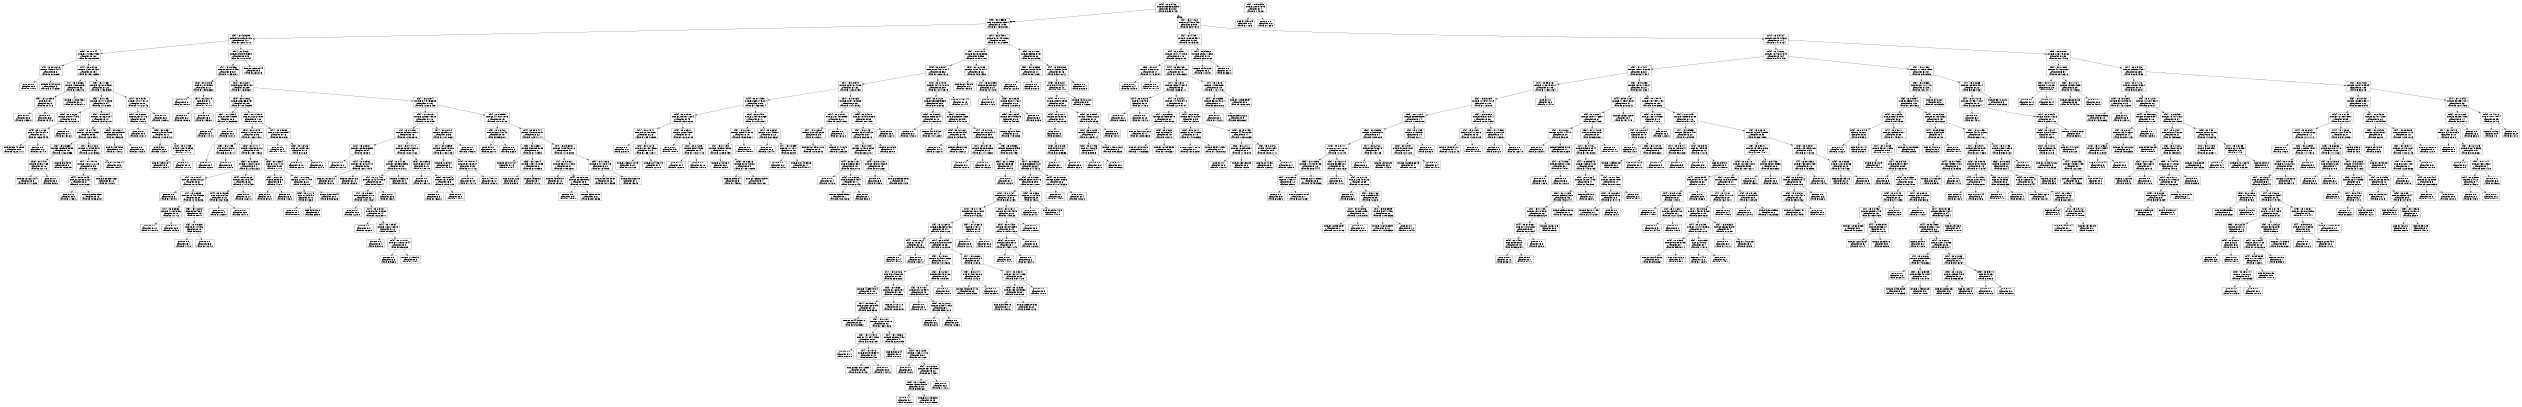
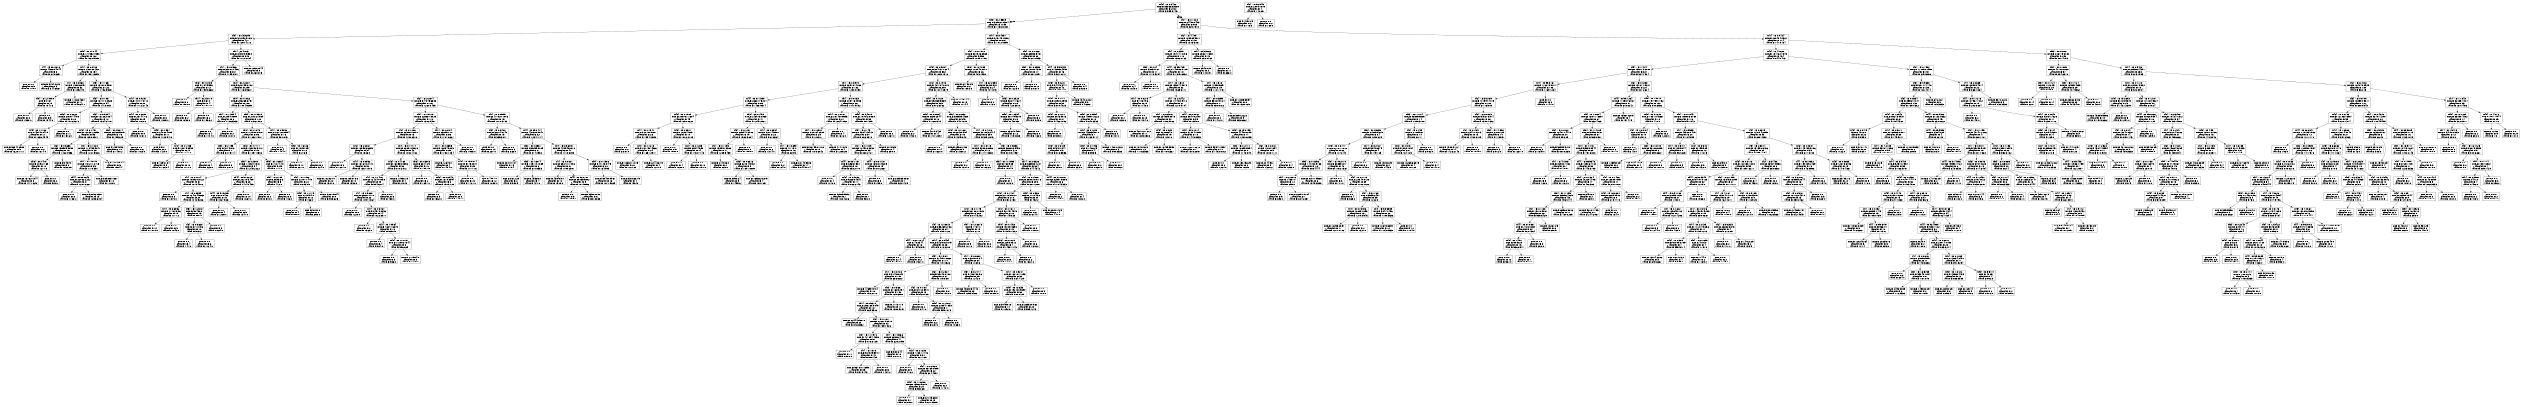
node "mse = 0.0 samples = 8 value = 468.0": added
edge "mse = 0.0 samples = 18 value = 505.0" -> "X[3] <= 0.8429 mse = 542.0247 samples = 9 value = 376.5556": now "X[3] <= 0.7271 mse = 3846.8916 samples = 27 value = 462.1852" -> "X[3] <= 0.8429 mse = 542.0247 samples = 9 value = 376.5556"
edge "mse = 0.0 samples = 2 value = 1801.0" -> "mse = 0.0 samples = 4 value = 323.0": now "X[5] <= 2.195 mse = 317.3878 samples = 7 value = 307.5714" -> "mse = 0.0 samples = 4 value = 323.0"
node "mse = 210681.0 samples = 2 value = 720.0": label "mse = 210681.0 samples = 2 value = 720.0" -> "mse = 210681.0 samples = 2 value = 790.0"
edge "X[7] <= 0.6135 mse = 8071.5833 samples = 6 value = 814.5" -> "mse = 0.0 samples = 4 value = 714.0": now "X[0] <= 0.1735 mse = 3869.551 samples = 7 value = 676.8571" -> "mse = 0.0 samples = 4 value = 714.0"
edge "mse = 256.0 samples = 5 value = 46.0" -> "mse = 15750.25 samples = 4 value = 700.5": now "X[3] <= 0.9429 mse = 16332.9167 samples = 6 value = 661.5" -> "mse = 15750.25 samples = 4 value = 700.5"
node "mse = 0.0 samples = 6 value = 970.0": label "mse = 0.0 samples = 6 value = 970.0" -> "mse = 0.0 value = 6 value = 970.0"
node "mse = 0.0 samples = 5 value = 1566.0": label "mse = 0.0 samples = 5 value = 1566.0" -> "mse = 0.0 value = 5 value = 1566.0"
node "mse = 0.0 samples = 3 value = 604.0": added
